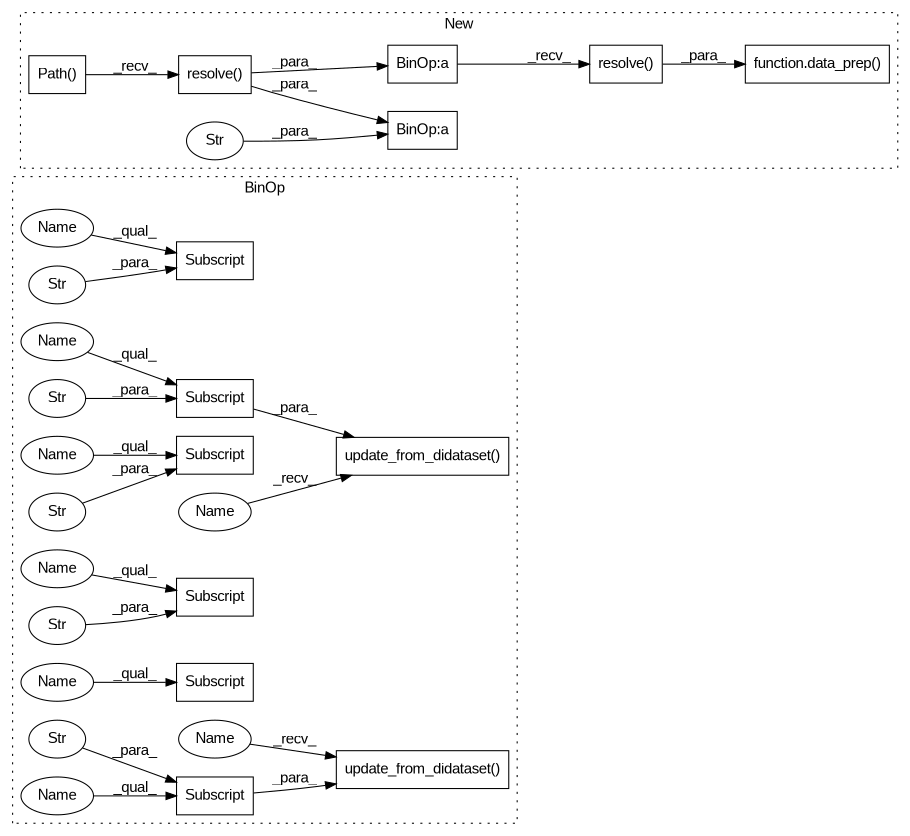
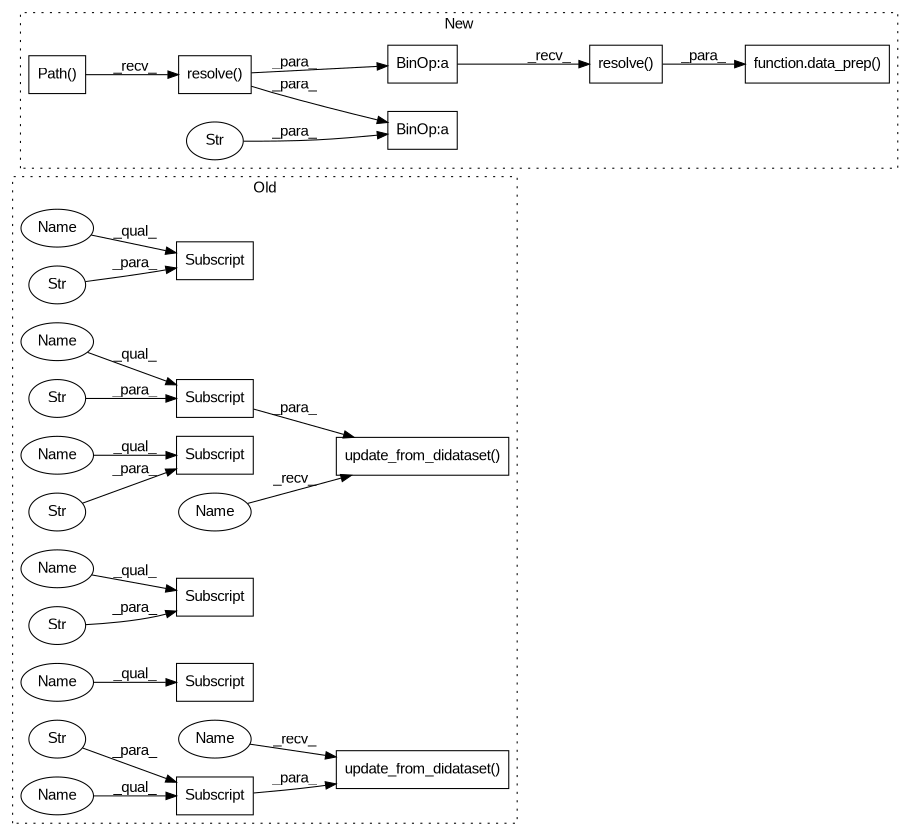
cluster "BinOp": label "BinOp" -> "Old"
